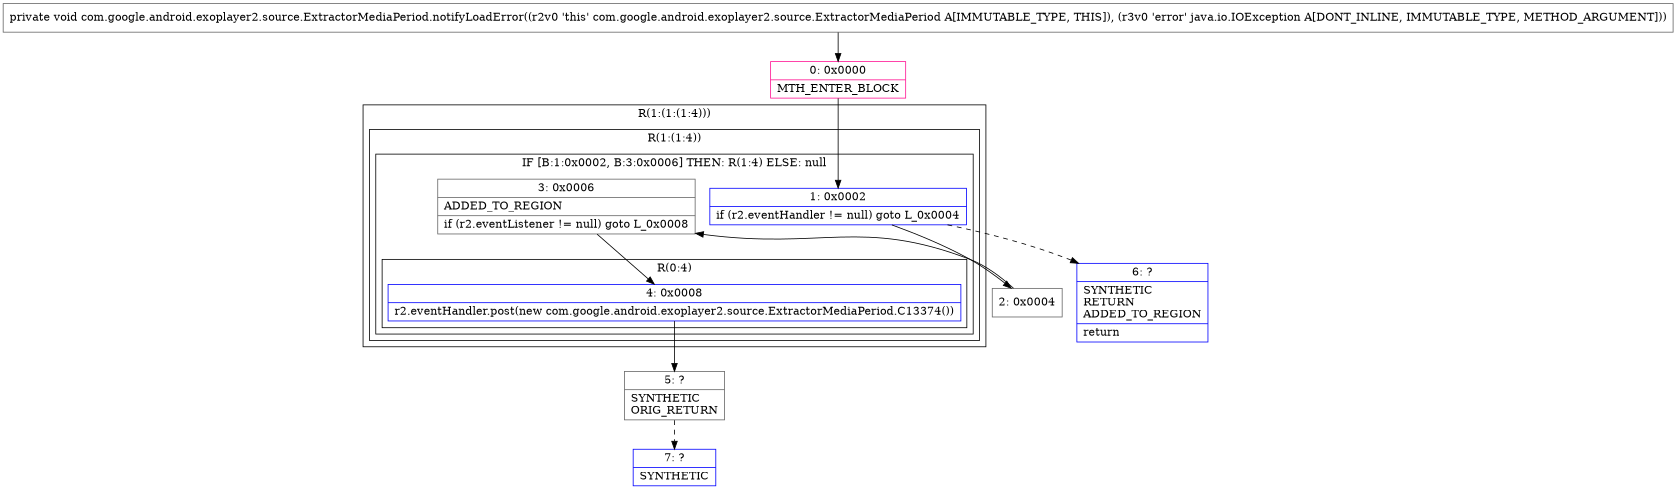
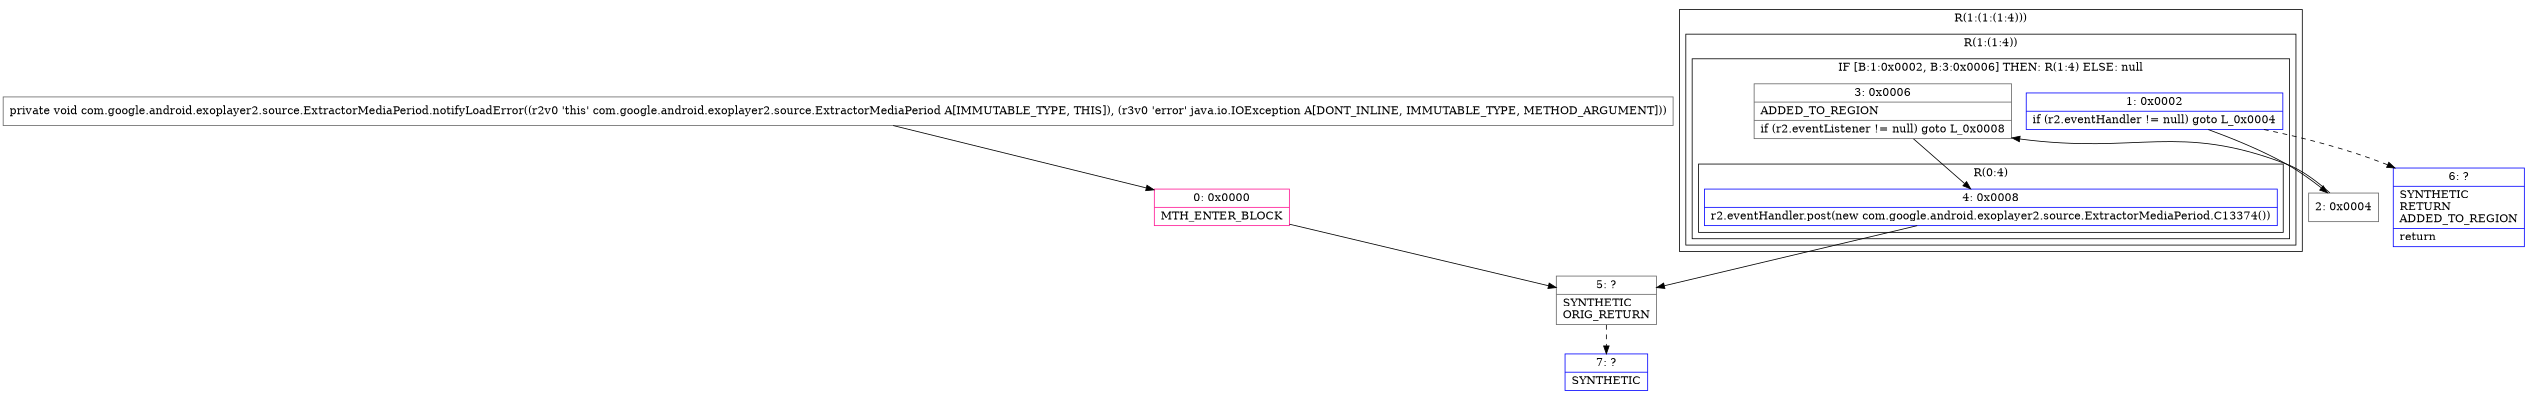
edge "0: 0x0000" -> "1: 0x0002": now "0: 0x0000" -> "5: ?"
